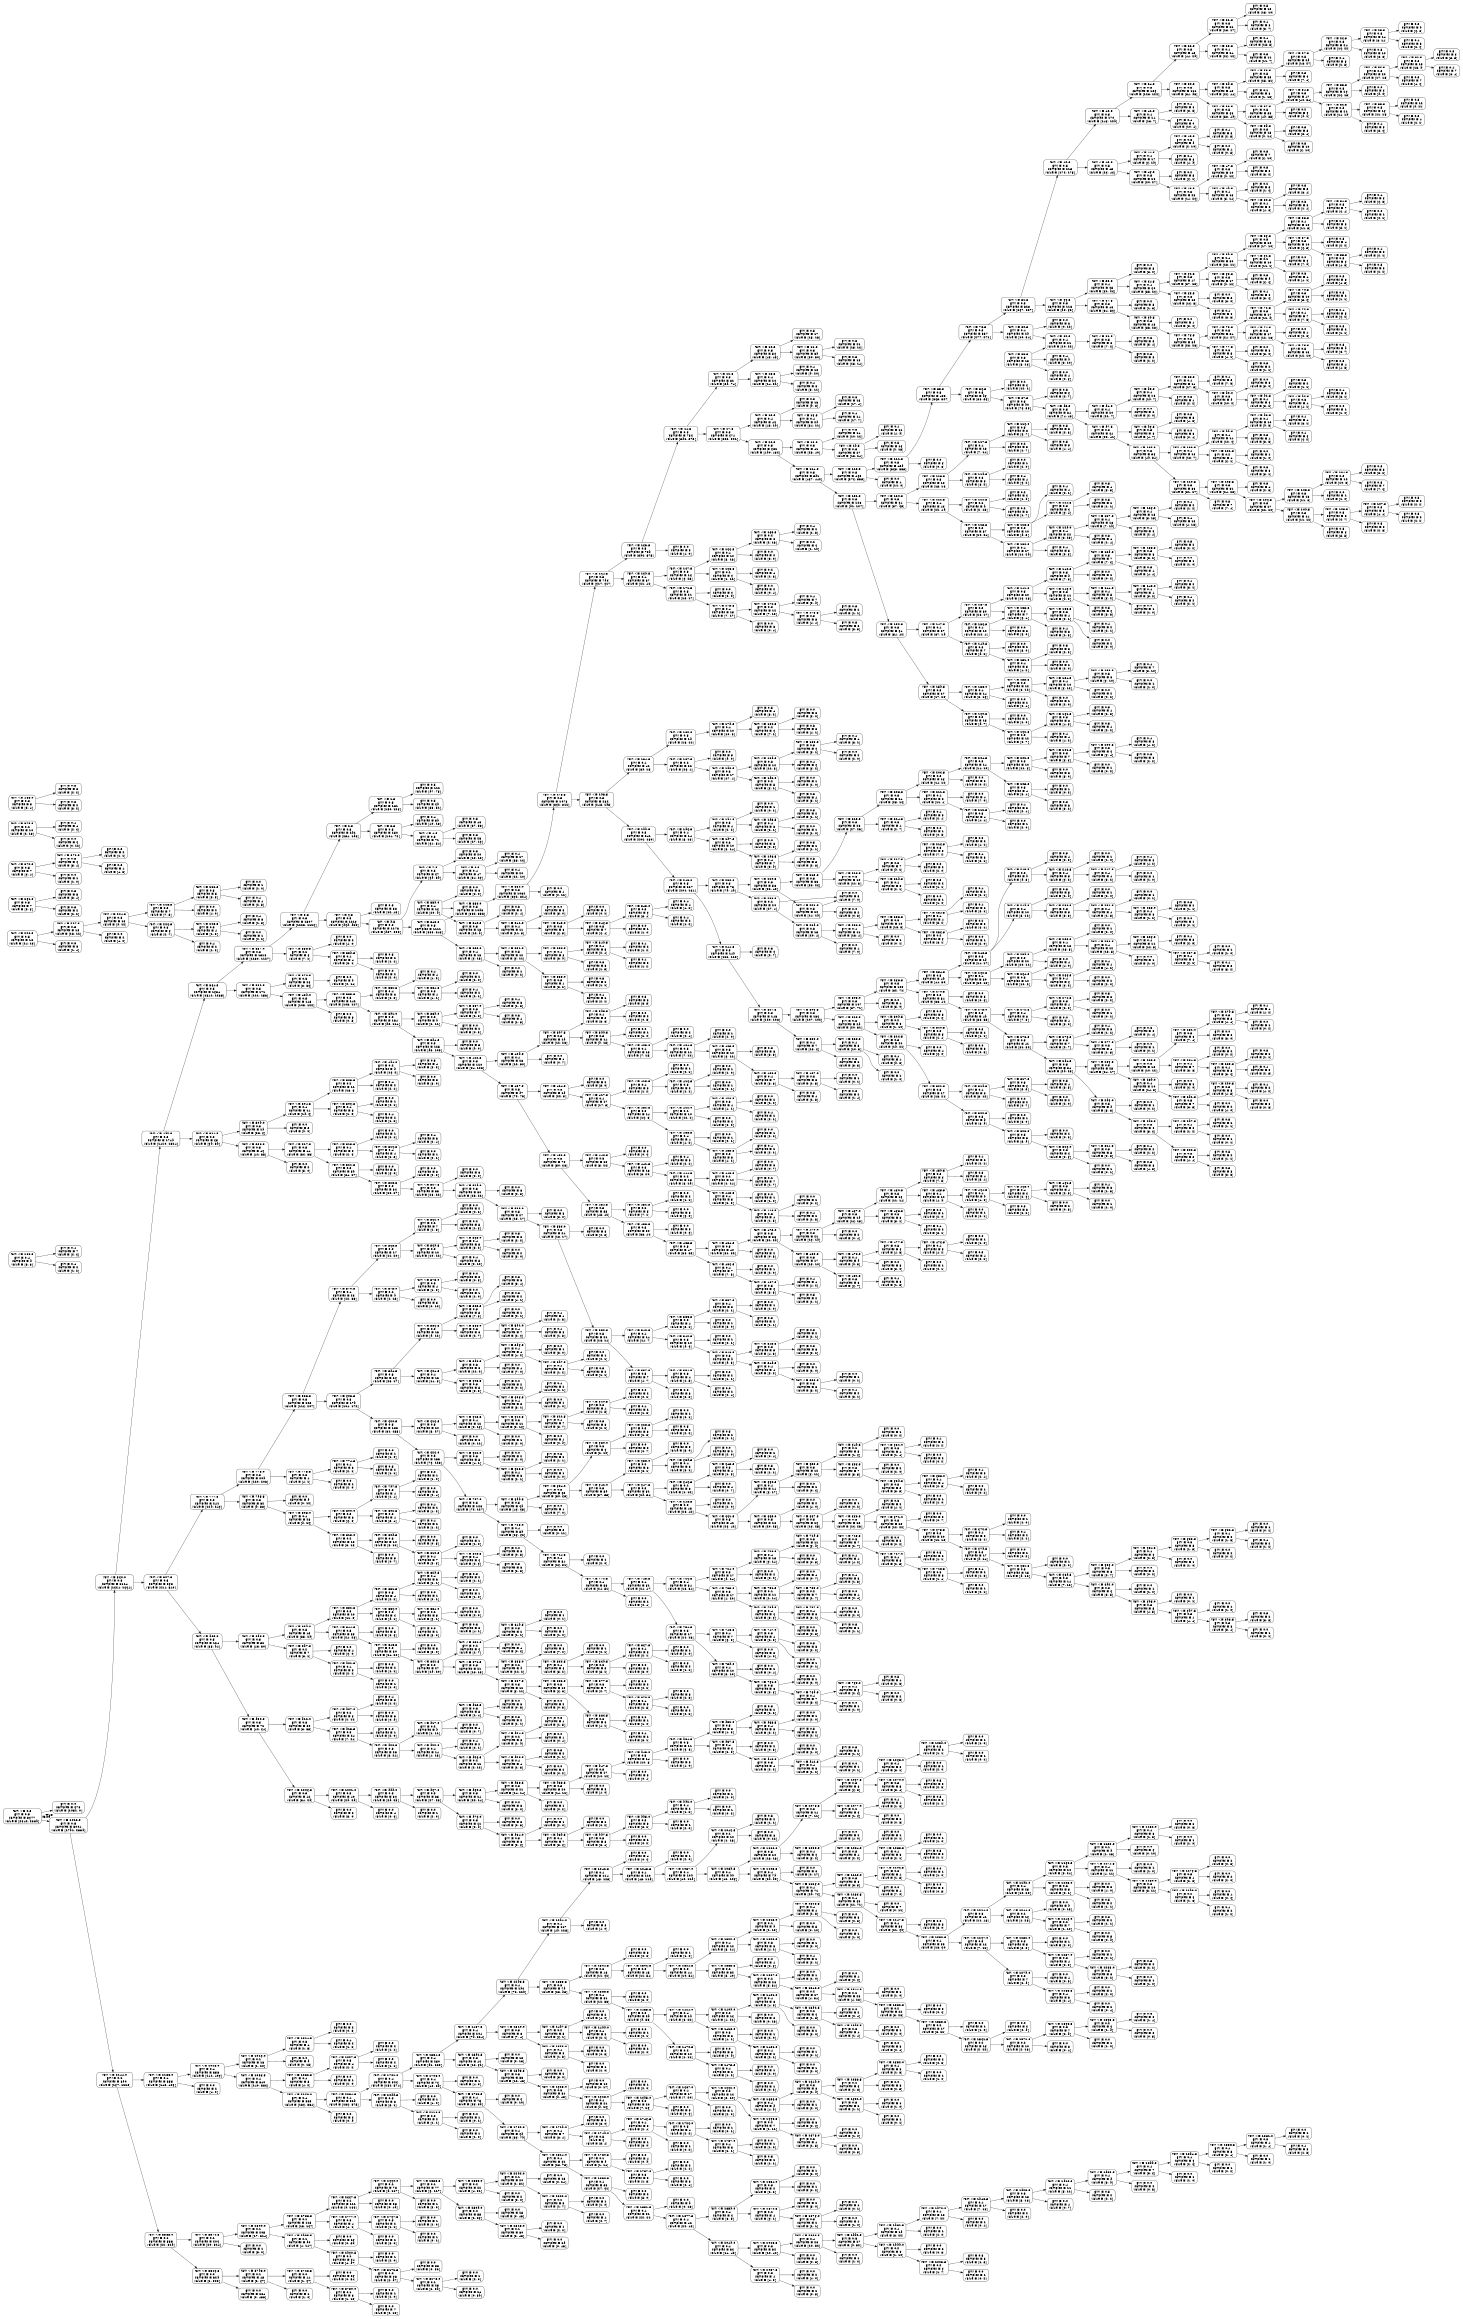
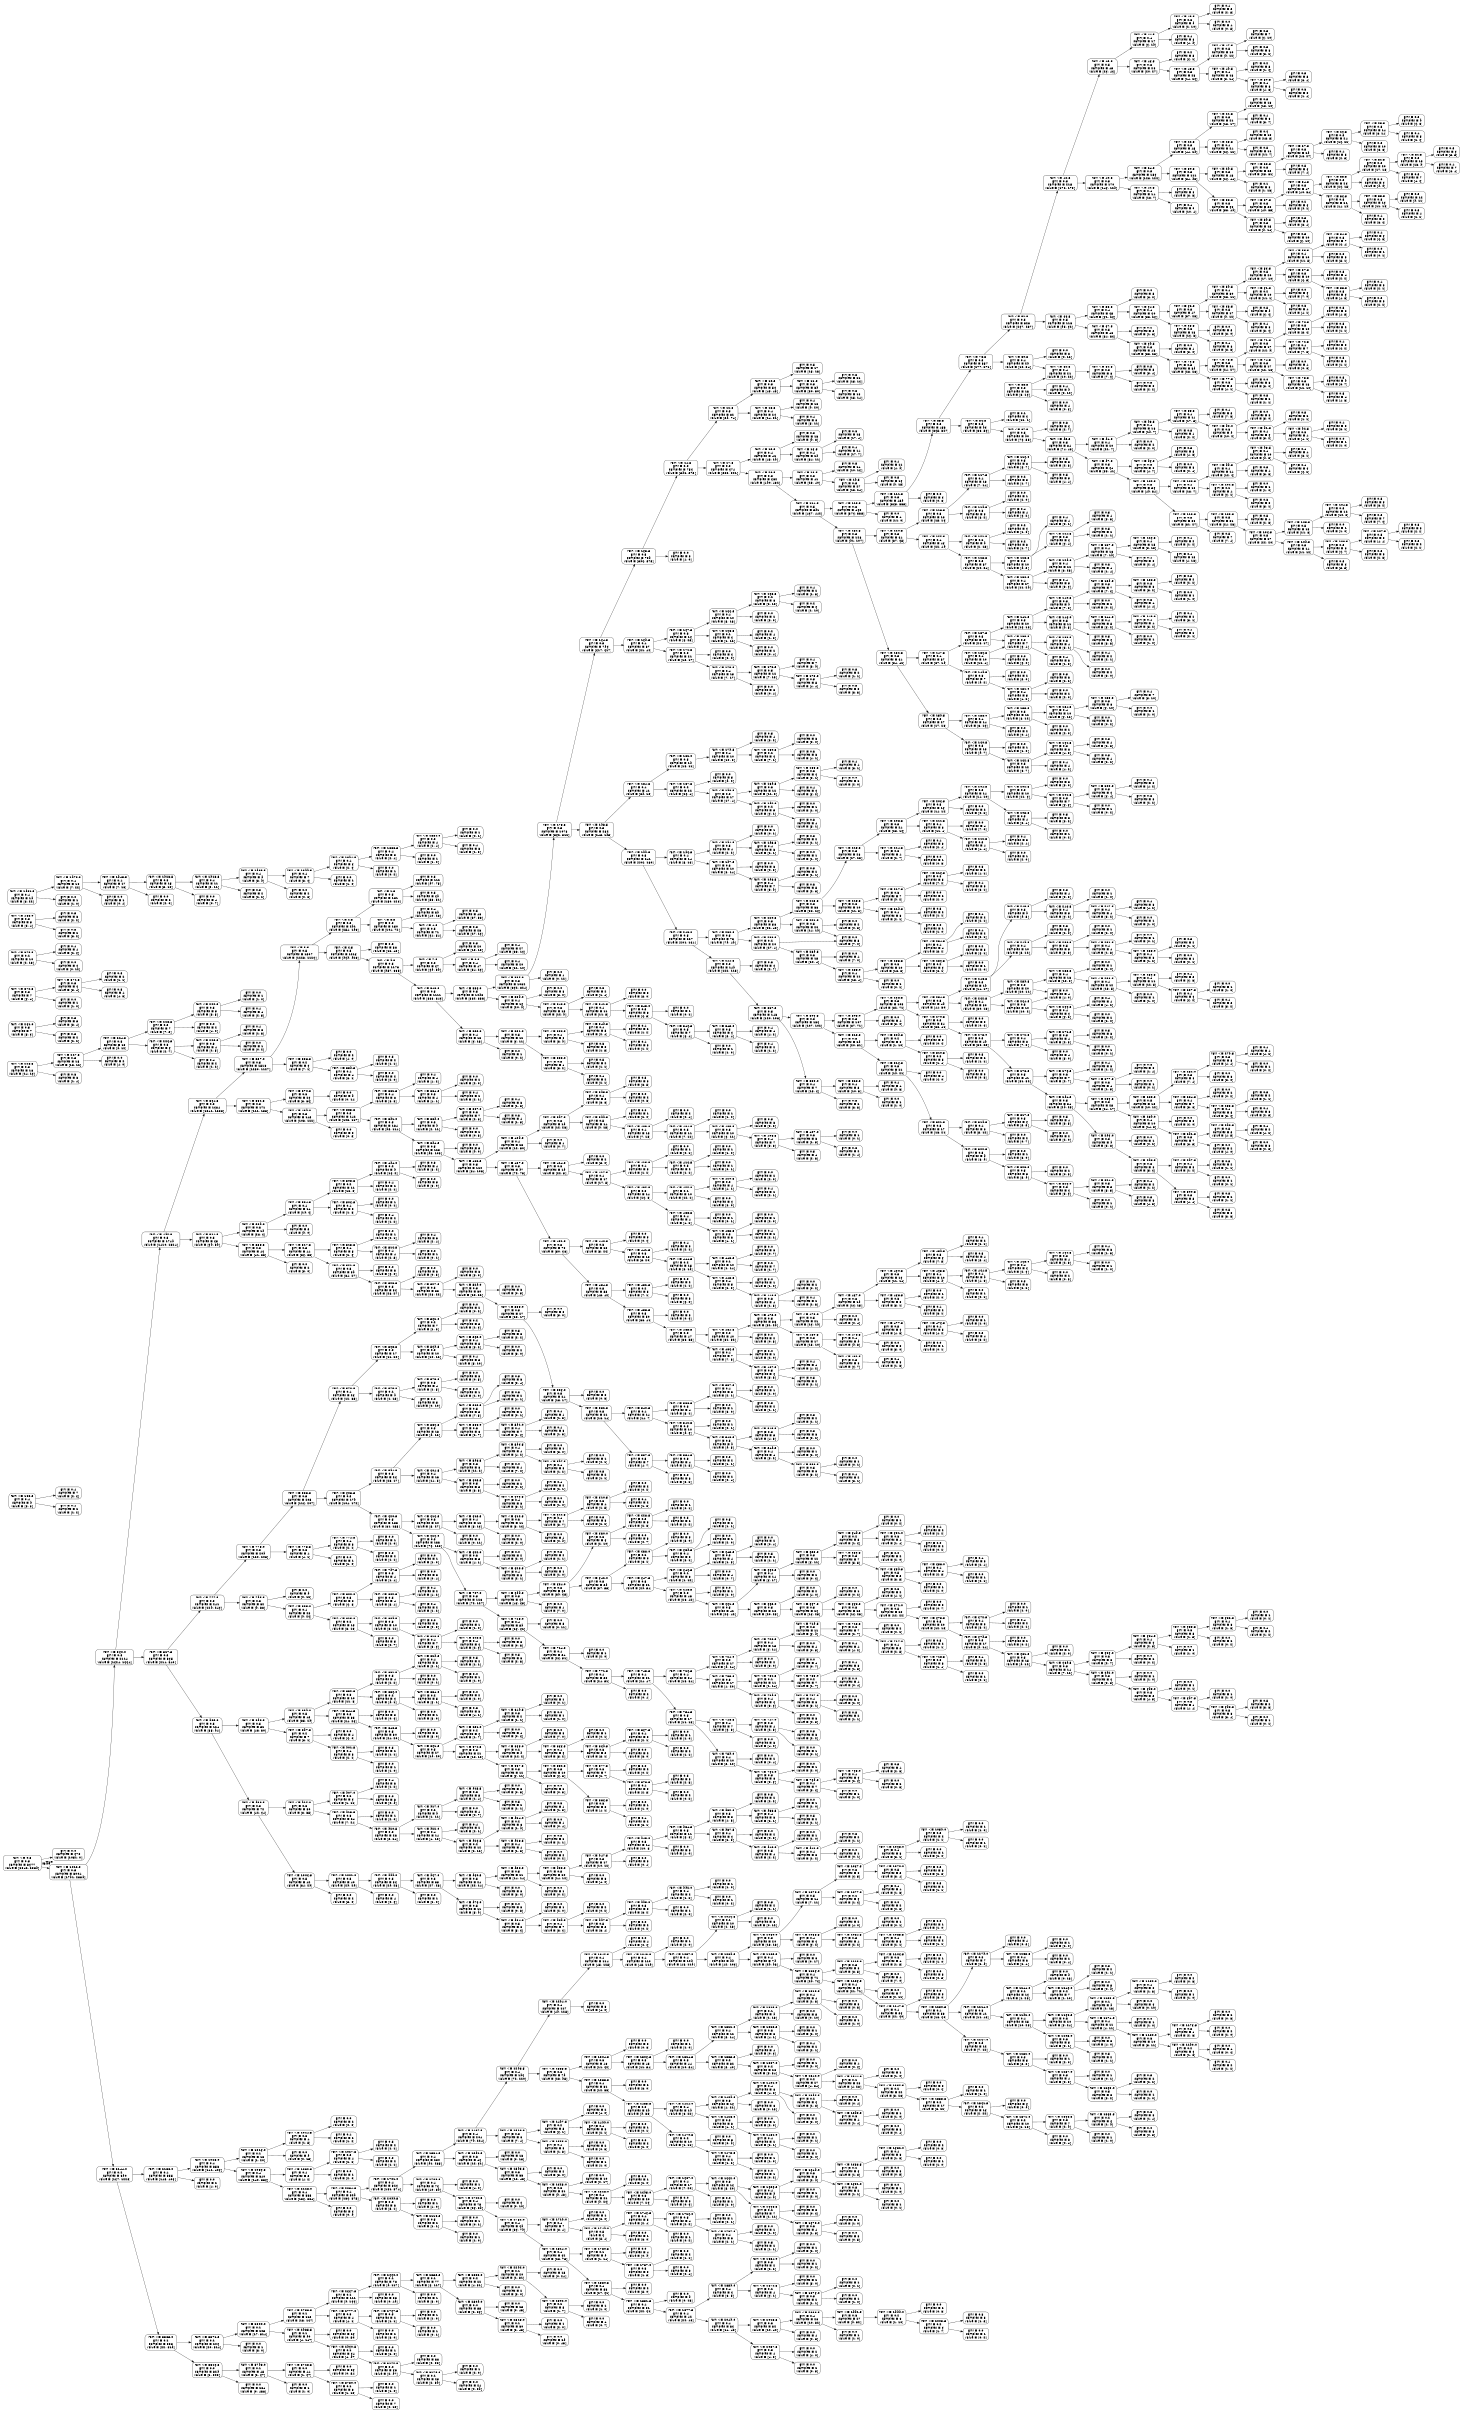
node "gini = 0.4 samples = 13 value = [15, 5]": label "gini = 0.4 samples = 13 value = [15, 5]" -> "gini = 0.6 samples = 13 value = [15, 5]"
edge "rain <= 339.0 gini = 0.4 samples = 16 value = [20, 9]" -> "rain <= 336.0 gini = 0.5 samples = 1098 value = [882, 833]": reversed
edge "rain <= 1267.0 gini = 0.5 samples = 12 value = [7, 12]" -> "rain <= 1279.0 gini = 0.3 samples = 7 value = [2, 9]": now "rain <= 1250.5 gini = 0.4 samples = 53 value = [18, 60]" -> "rain <= 1279.0 gini = 0.3 samples = 7 value = [2, 9]"
edge "rain <= 1991.5 gini = 0.3 samples = 27 value = [9, 32]" -> "rain <= 1981.5 gini = 0.4 samples = 19 value = [8, 22]": removed
